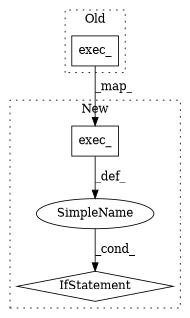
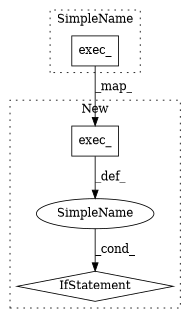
cluster "Old": label "Old" -> "SimpleName"
